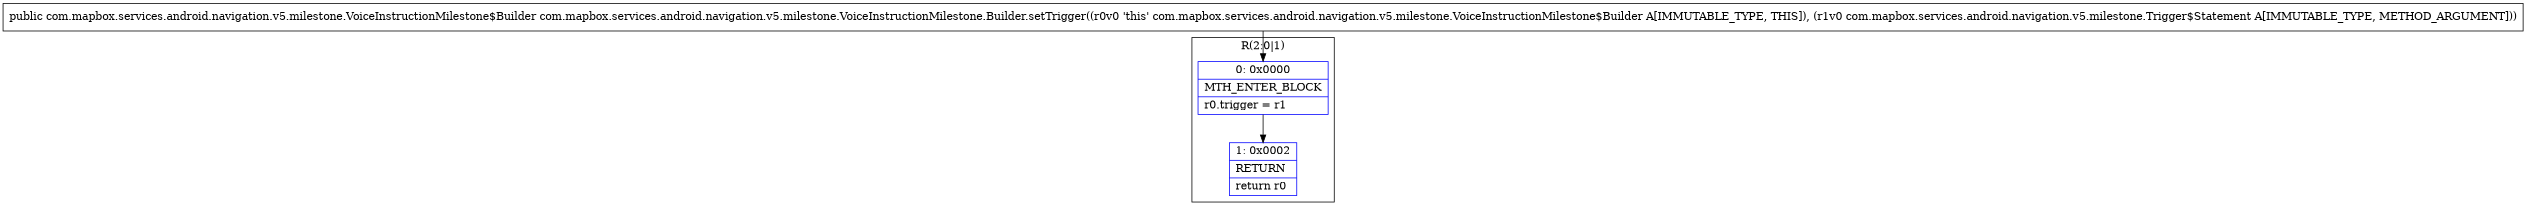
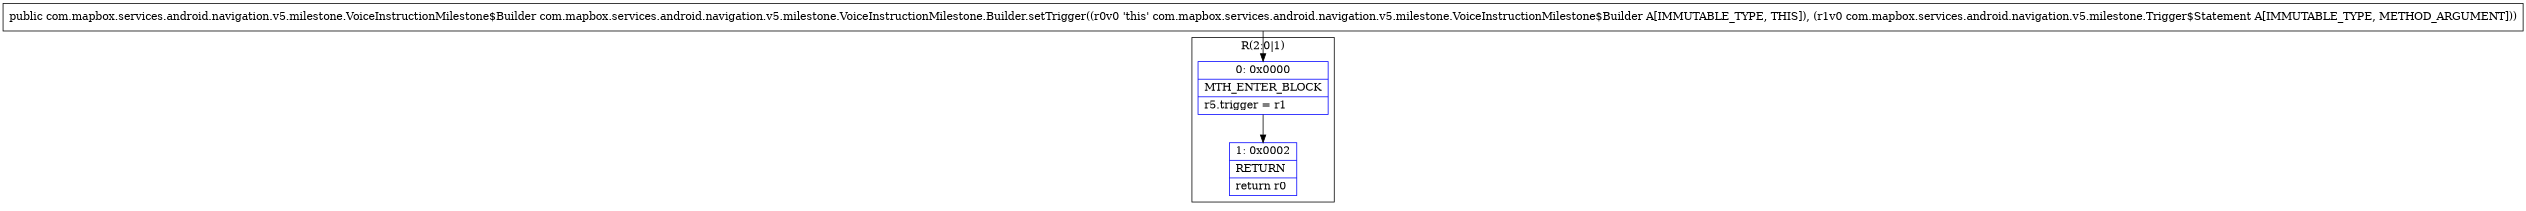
node "0: 0x0000": text "r0.trigger = r1" -> "r5.trigger = r1"
